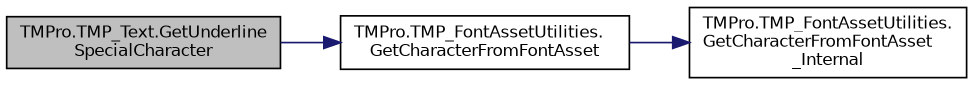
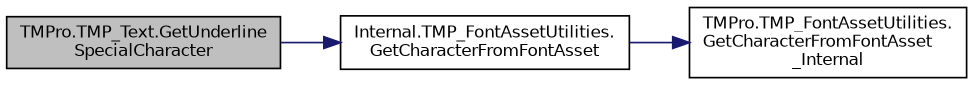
node "TMPro.TMP_FontAssetUtilities. GetCharacterFromFontAsset": label "TMPro.TMP_FontAssetUtilities. GetCharacterFromFontAsset" -> "Internal.TMP_FontAssetUtilities. GetCharacterFromFontAsset"
